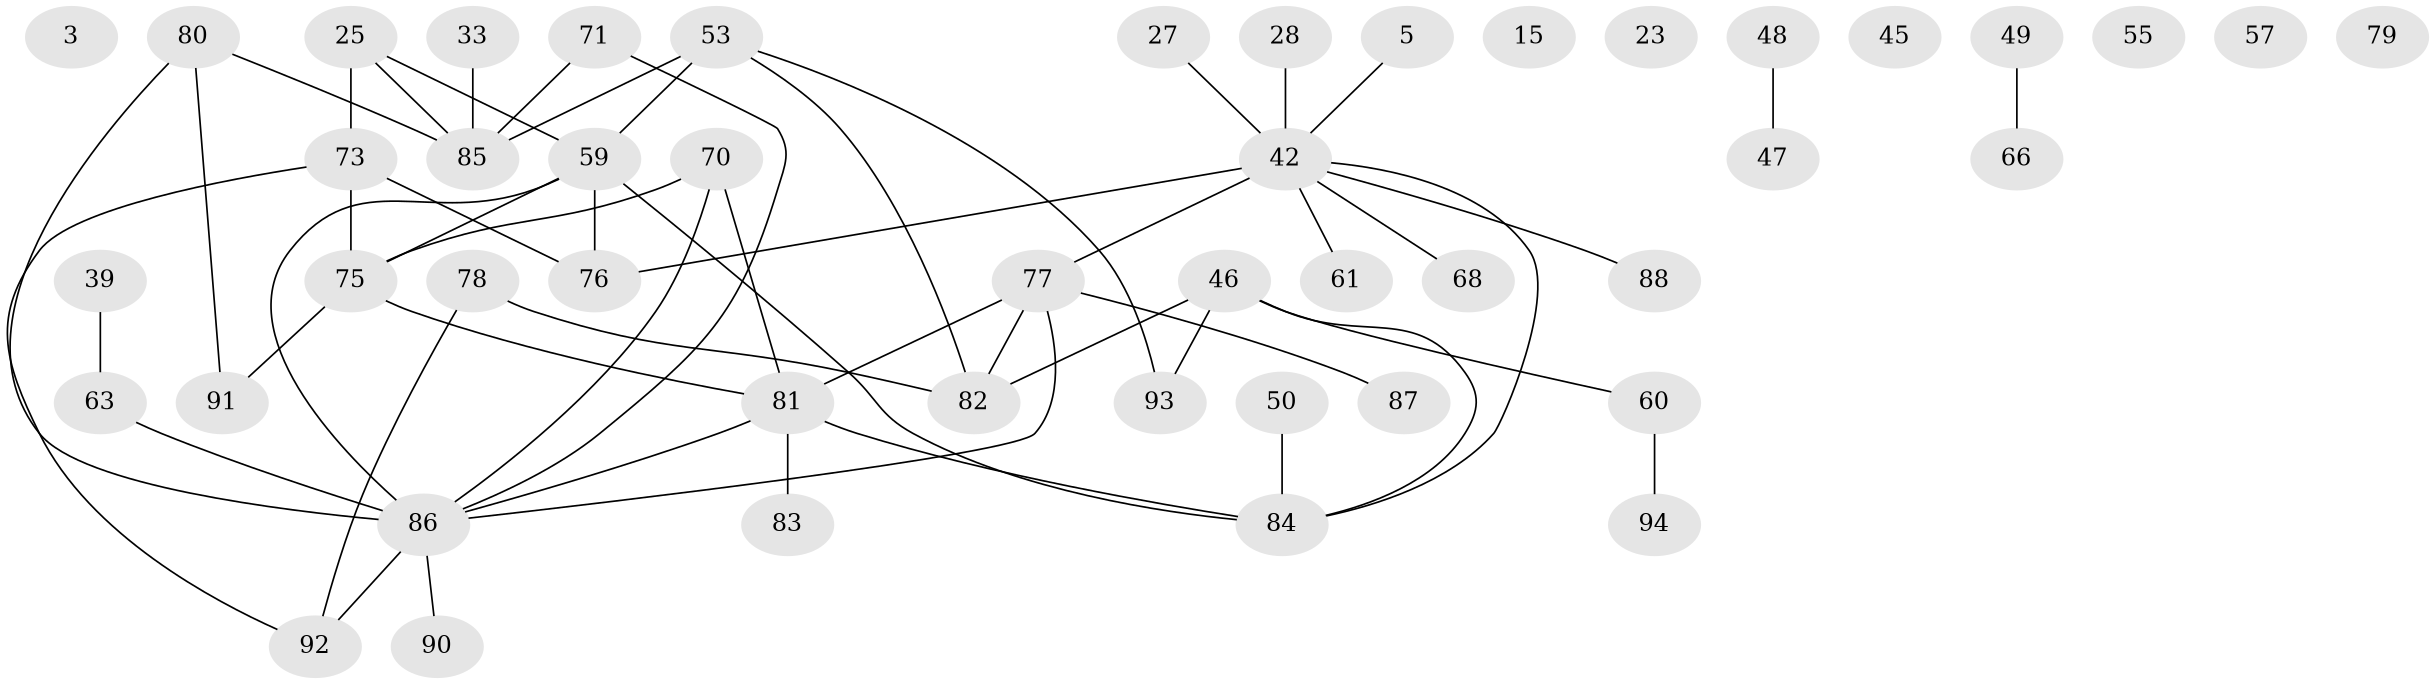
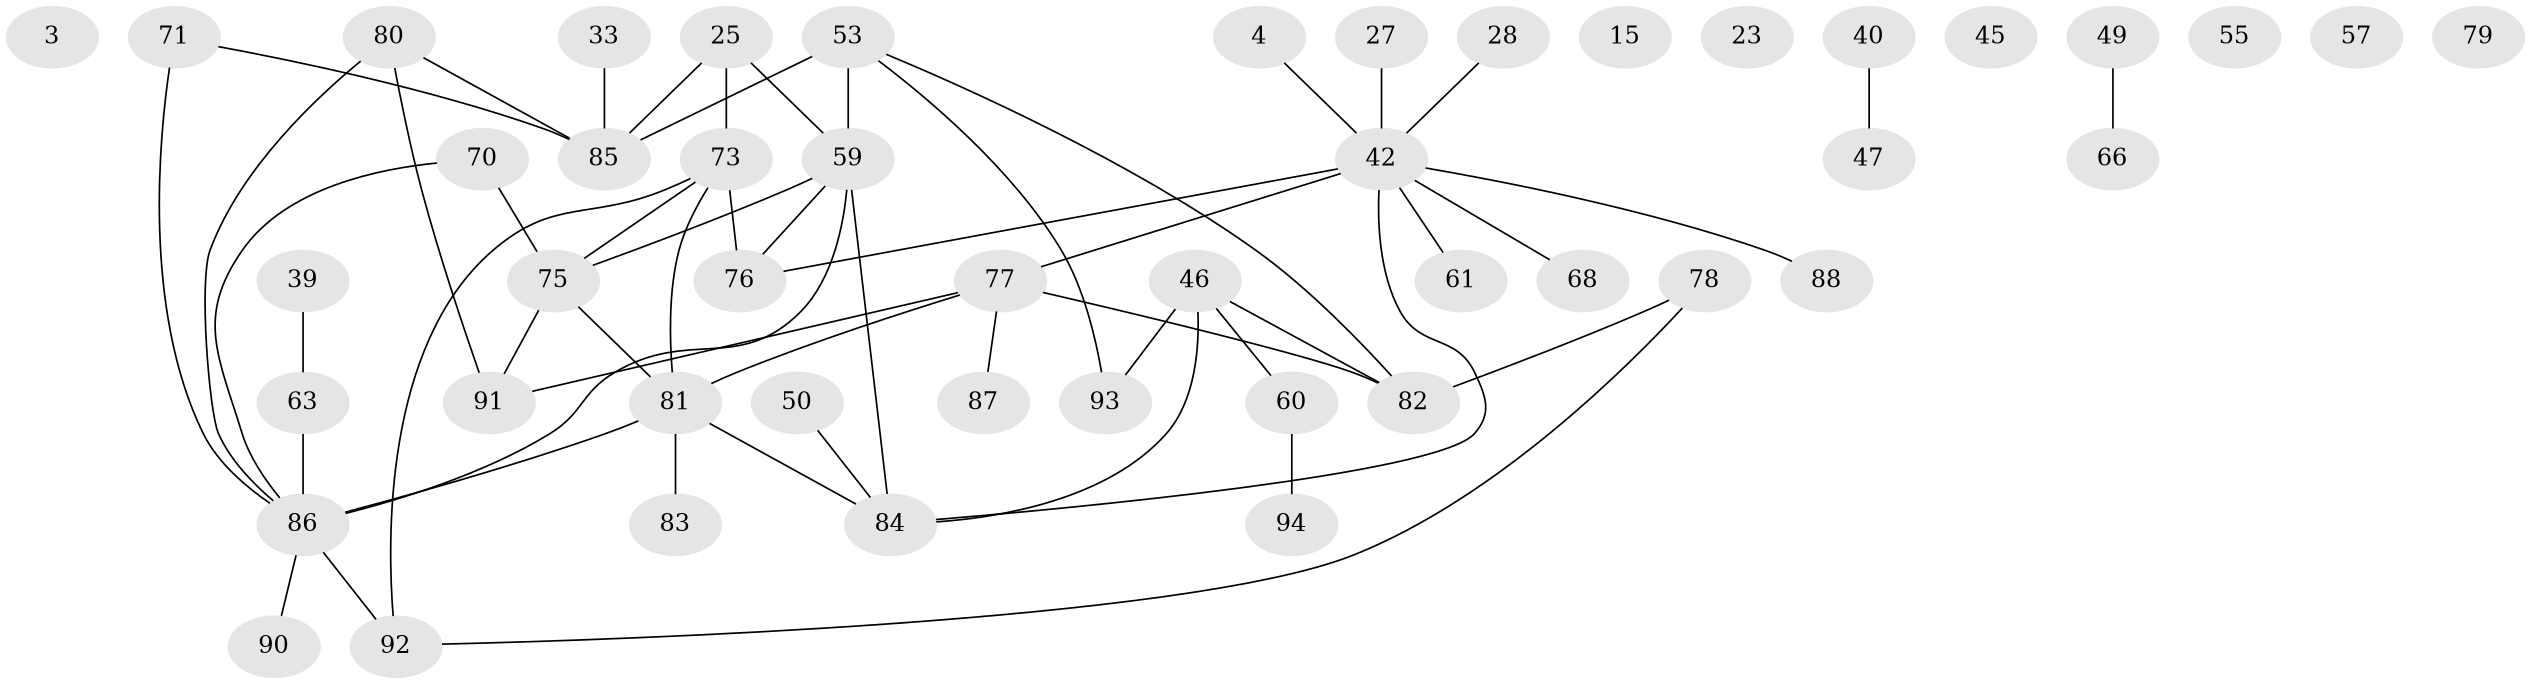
node "5": label "5" -> "4"
node "48": label "48" -> "40"
edge "70" -- "81": now "73" -- "81"
edge "77" -- "86": now "77" -- "91"
